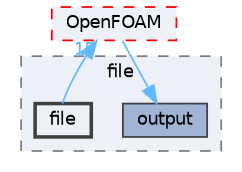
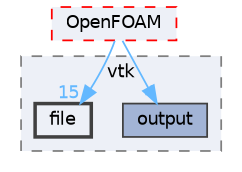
cluster "file": label "file" -> "vtk"
edge "file" -> "OpenFOAM": reversed
